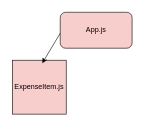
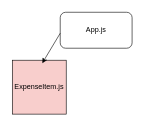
node "App.js": fillcolor #f8cecc -> #ffffff
